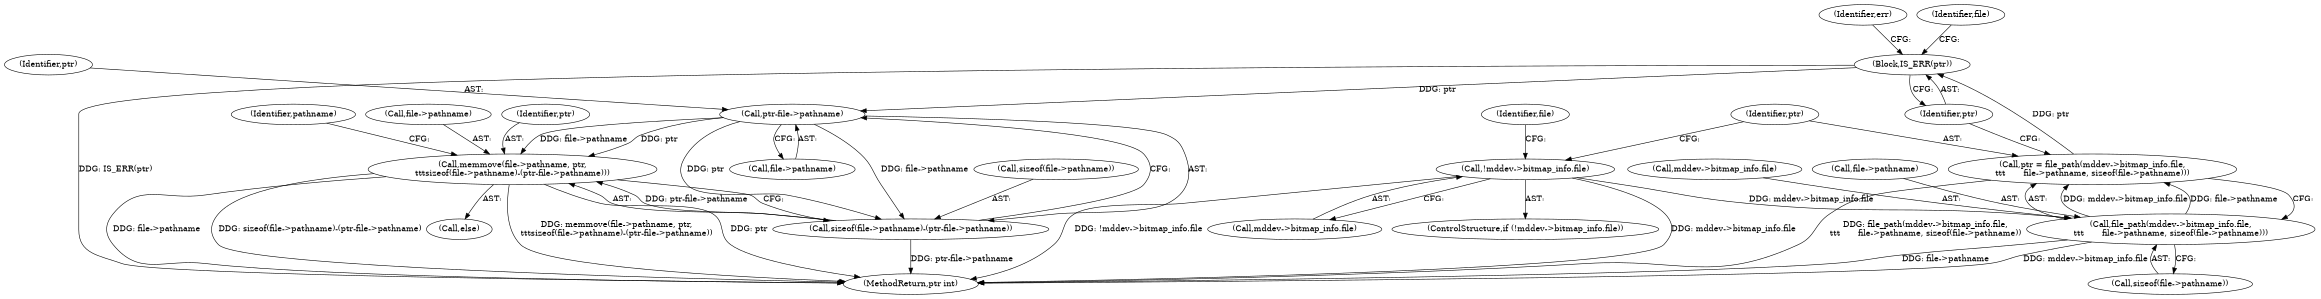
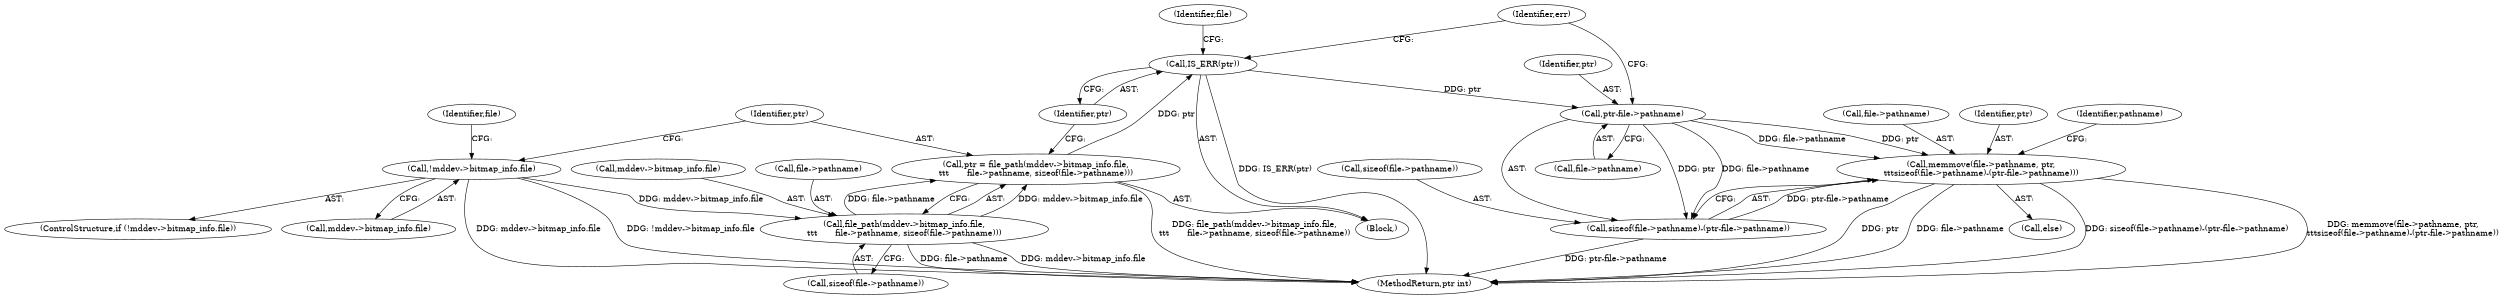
node "(Block,IS_ERR(ptr))": label "(Block,IS_ERR(ptr))" -> "(Call,IS_ERR(ptr))"
edge "(Call,sizeof(file->pathname)-(ptr-file->pathname))" -> "(Call,ptr-file->pathname)": now "(Identifier,err)" -> "(Call,ptr-file->pathname)"
node "(Block,)": added
